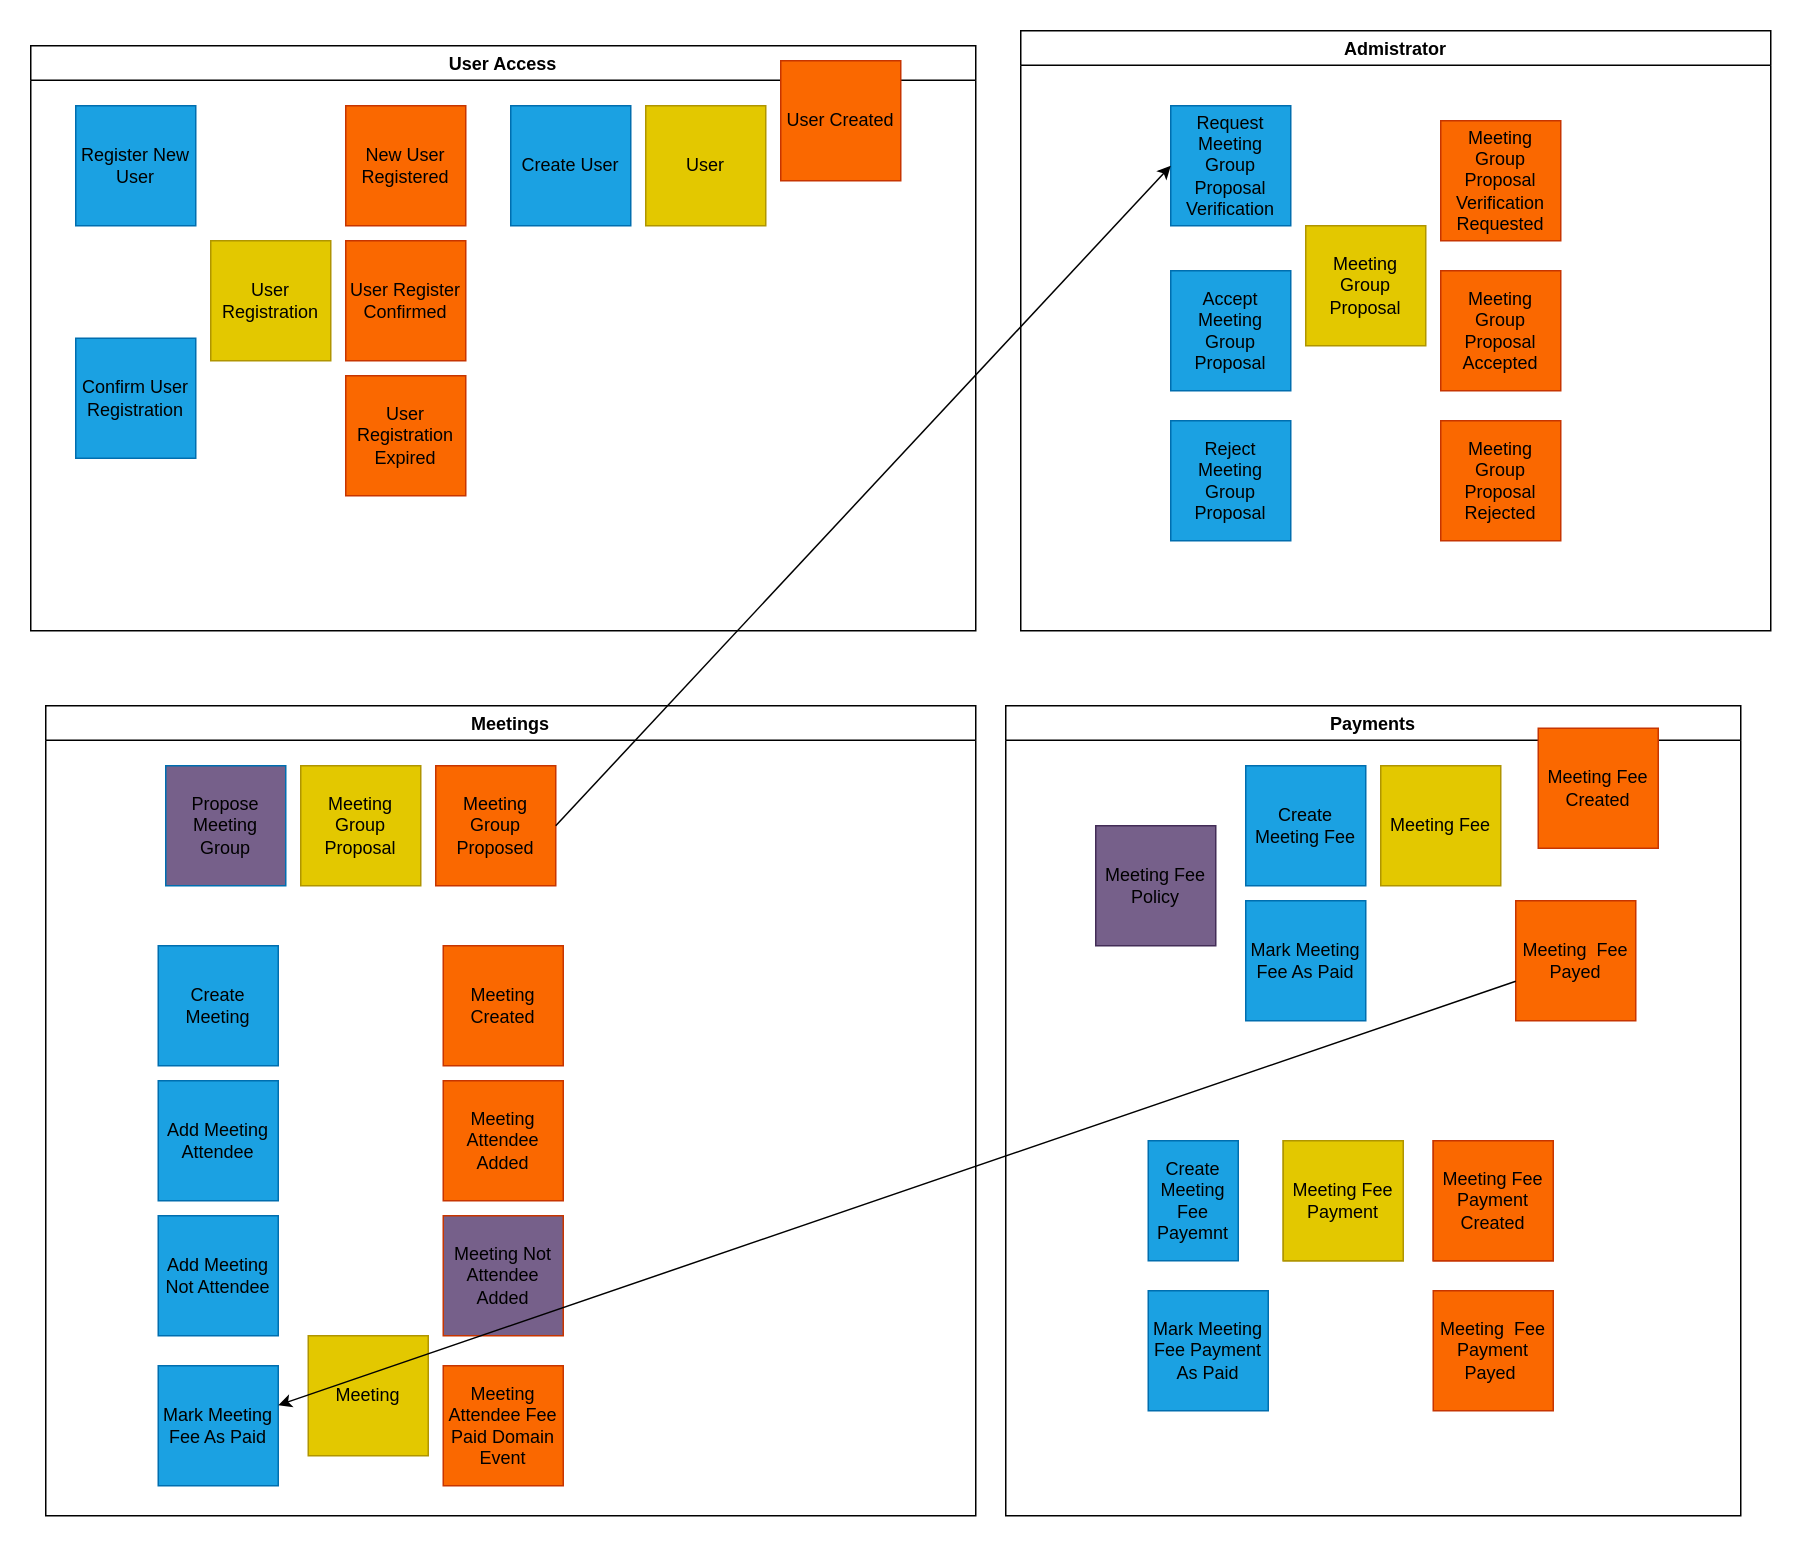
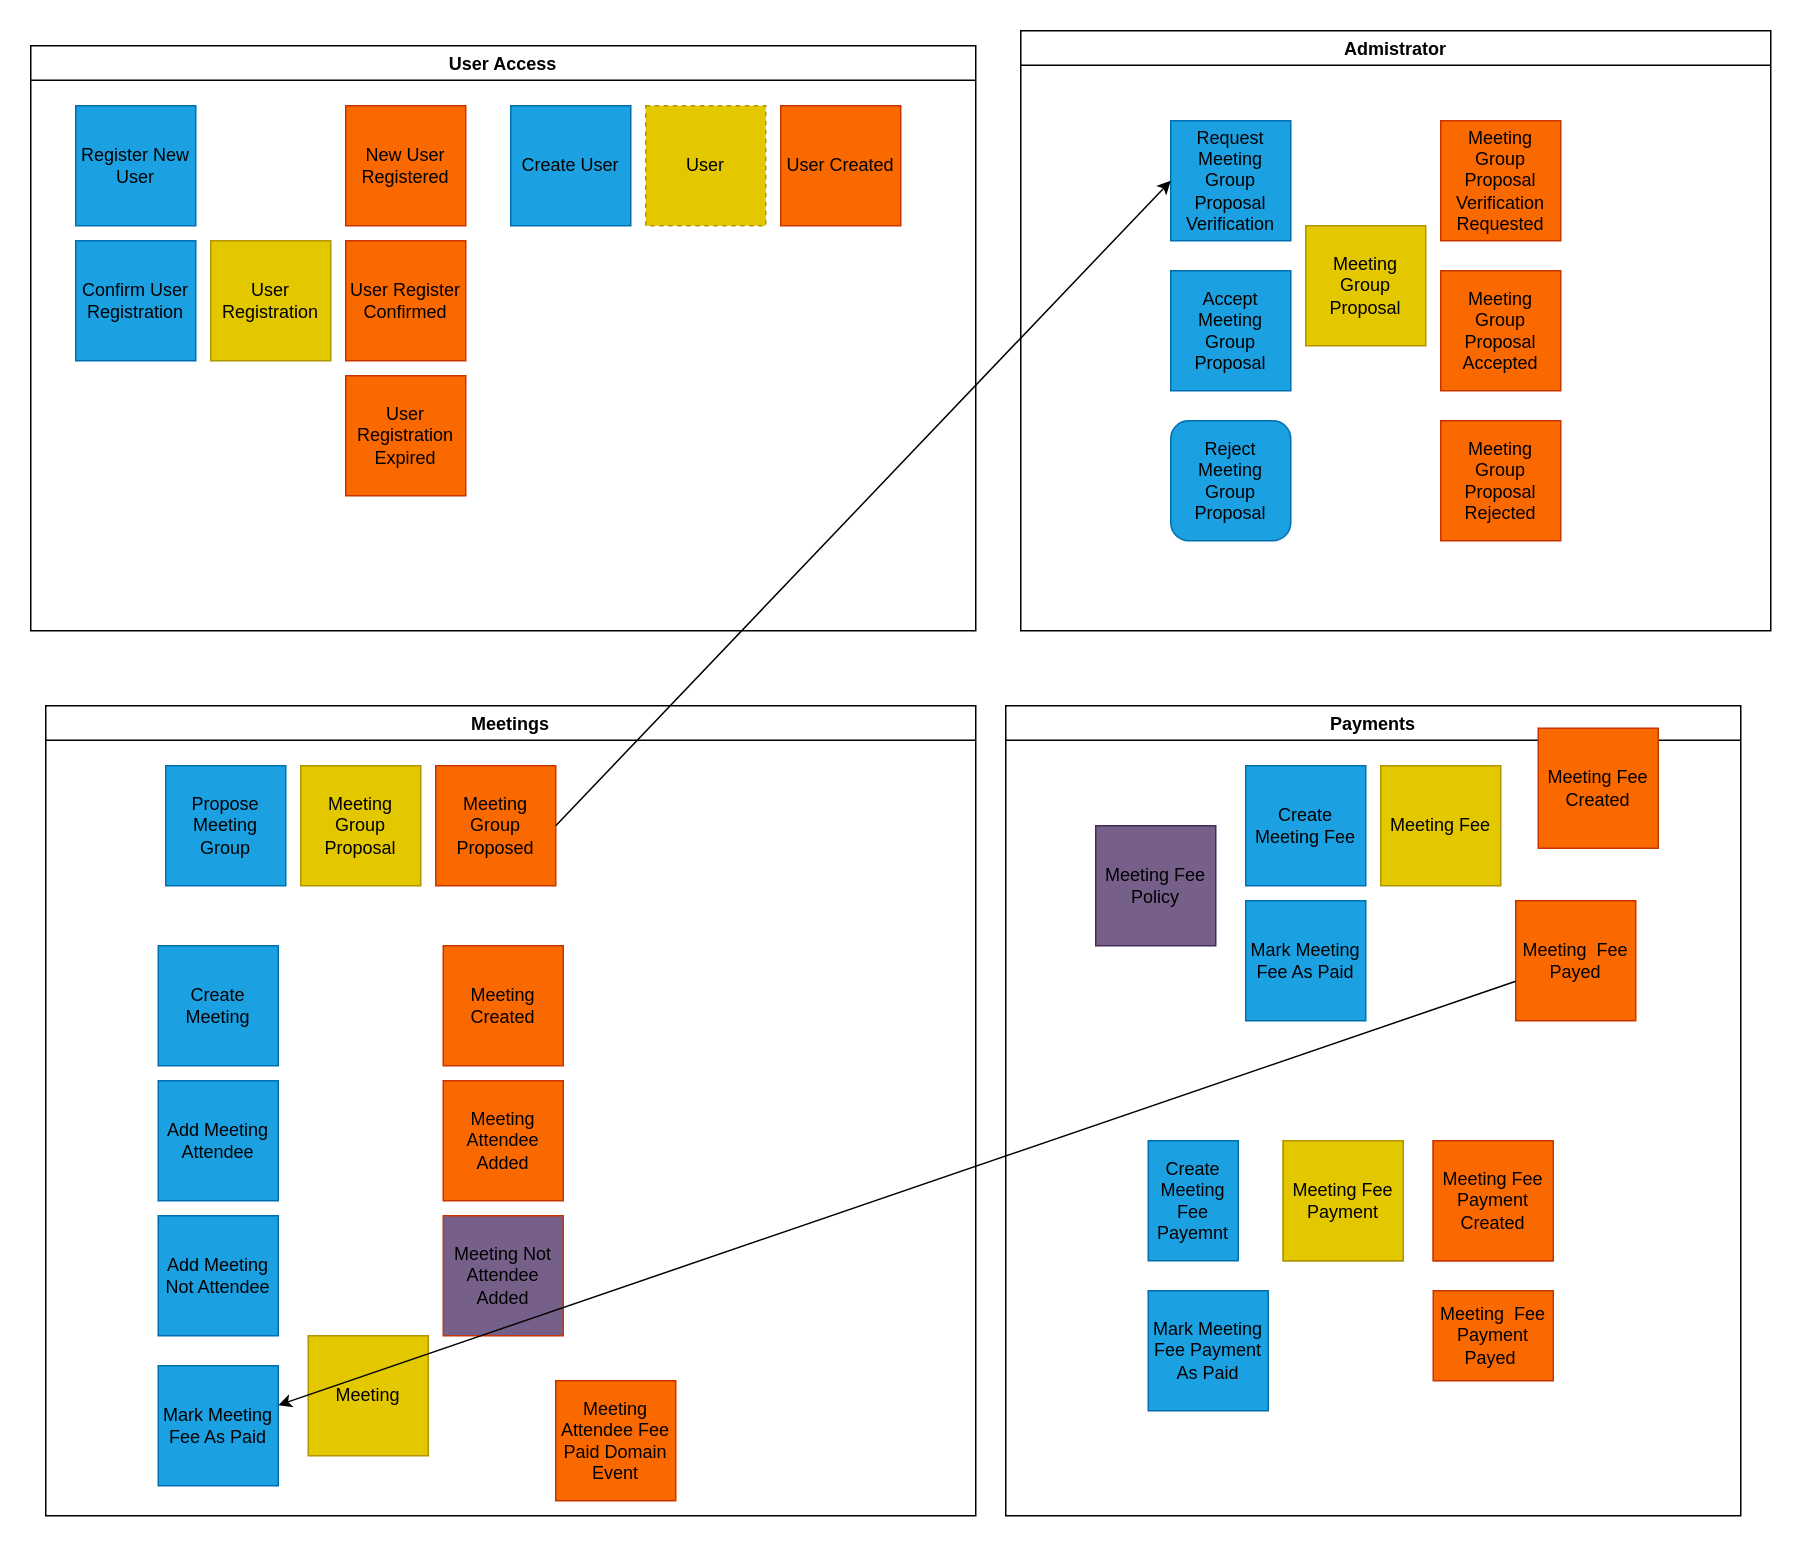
node "User Created": moved (841, 121) -> (841, 166)
node "User": style solid -> dashed
node "Request Meeting Group Proposal Verification": moved (1231, 166) -> (1231, 181)
node "Confirm User Registration": moved (136, 398) -> (136, 301)
node "Reject Meeting Group Proposal": shape rectangle -> rounded rectangle
node "Propose Meeting Group": fillcolor #76608a -> #1ba1e2
node "Meeting Fee Payment Payed": size 120x120 -> 120x90
node "Meeting Attendee Fee Paid Domain Event": moved (503, 1426) -> (616, 1441)
